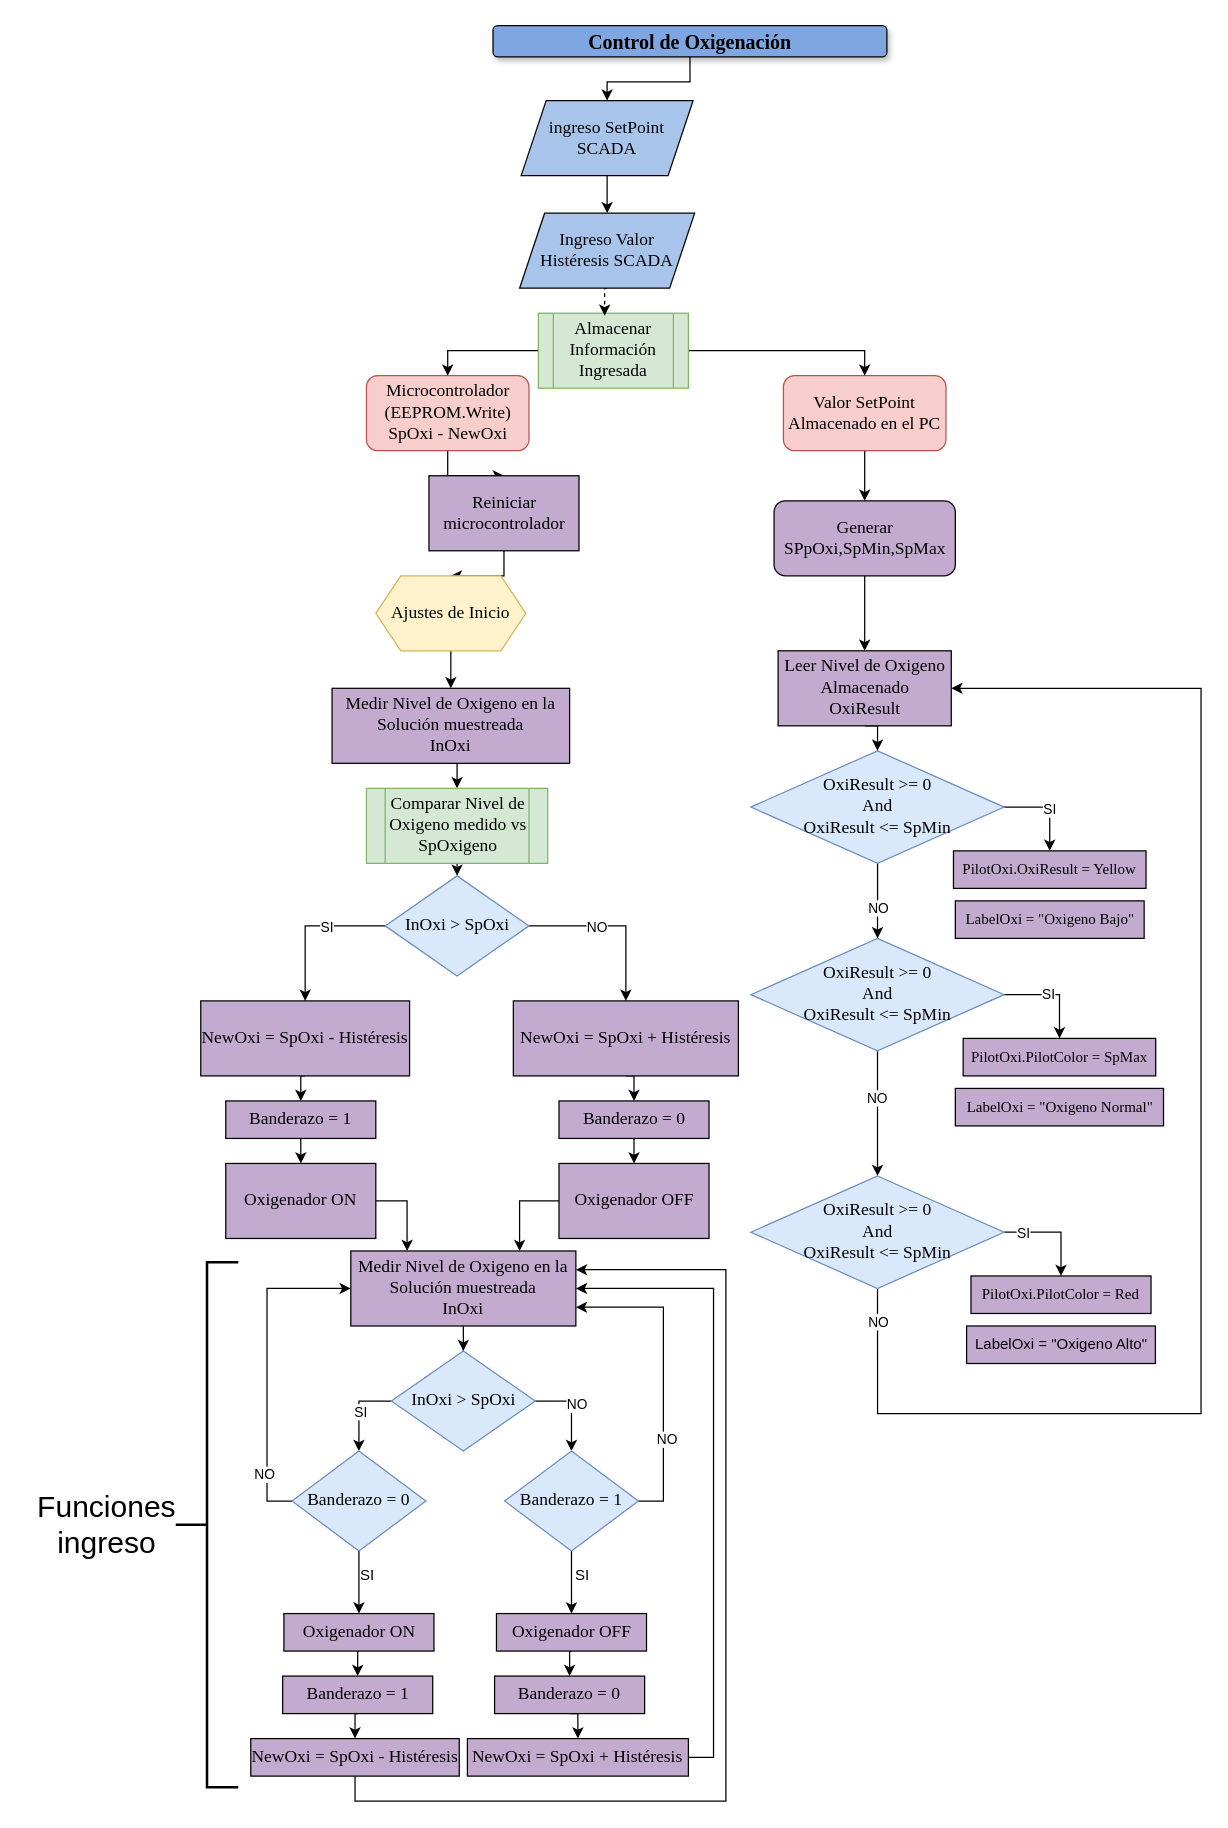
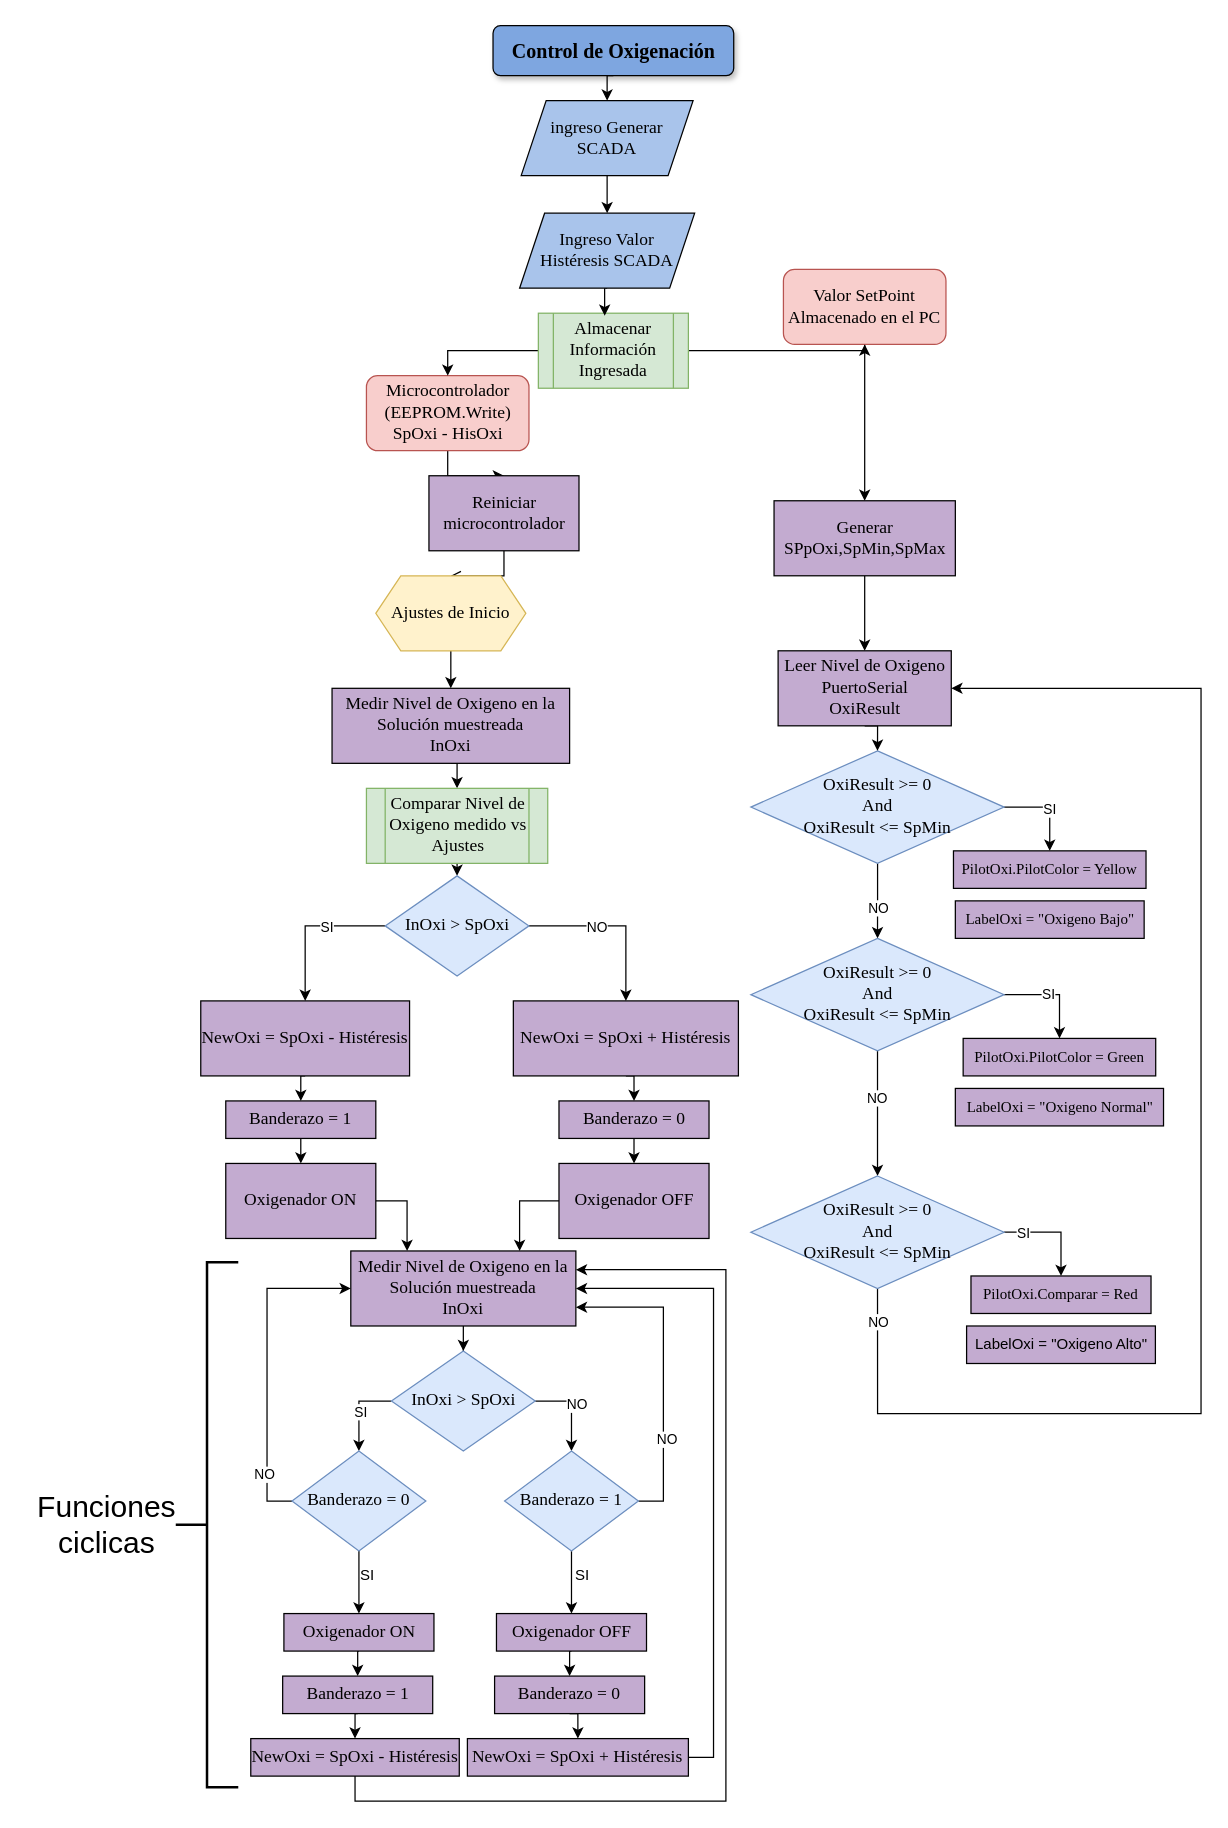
node "Control de Oxigenación": size 394x31 -> 241x50
node "ingreso SetPoint SCADA": label "ingreso SetPoint SCADA" -> "ingreso Generar SCADA"
edge "Ingreso Valor Histéresis SCADA" -> "Almacenar Información Ingresada": style dashed -> solid
node "Microcontrolador (EEPROM.Write) SpOxi - NewOxi": label "Microcontrolador (EEPROM.Write) SpOxi - NewOxi" -> "Microcontrolador (EEPROM.Write) SpOxi - HisOxi"
node "Valor SetPoint Almacenado en el PC": moved (864, 413) -> (864, 307)
node "Generar SPpOxi,SpMin,SpMax": shape rounded rectangle -> rectangle
edge "Reiniciar microcontrolador" -> "Ajustes de Inicio": arrowhead classic -> open
node "Leer Nivel de Oxigeno Almacenado OxiResult": label "Leer Nivel de Oxigeno Almacenado OxiResult" -> "Leer Nivel de Oxigeno PuertoSerial OxiResult"
node "Comparar Nivel de Oxigeno medido vs SpOxigeno": label "Comparar Nivel de Oxigeno medido vs SpOxigeno" -> "Comparar Nivel de Oxigeno medido vs Ajustes"
node "PilotOxi.OxiResult = Yellow": label "PilotOxi.OxiResult = Yellow" -> "PilotOxi.PilotColor = Yellow"
node "PilotOxi.PilotColor = SpMax": label "PilotOxi.PilotColor = SpMax" -> "PilotOxi.PilotColor = Green"
node "PilotOxi.PilotColor = Red": label "PilotOxi.PilotColor = Red" -> "PilotOxi.Comparar = Red"
node "Funciones ingreso": label "Funciones ingreso" -> "Funciones ciclicas"
